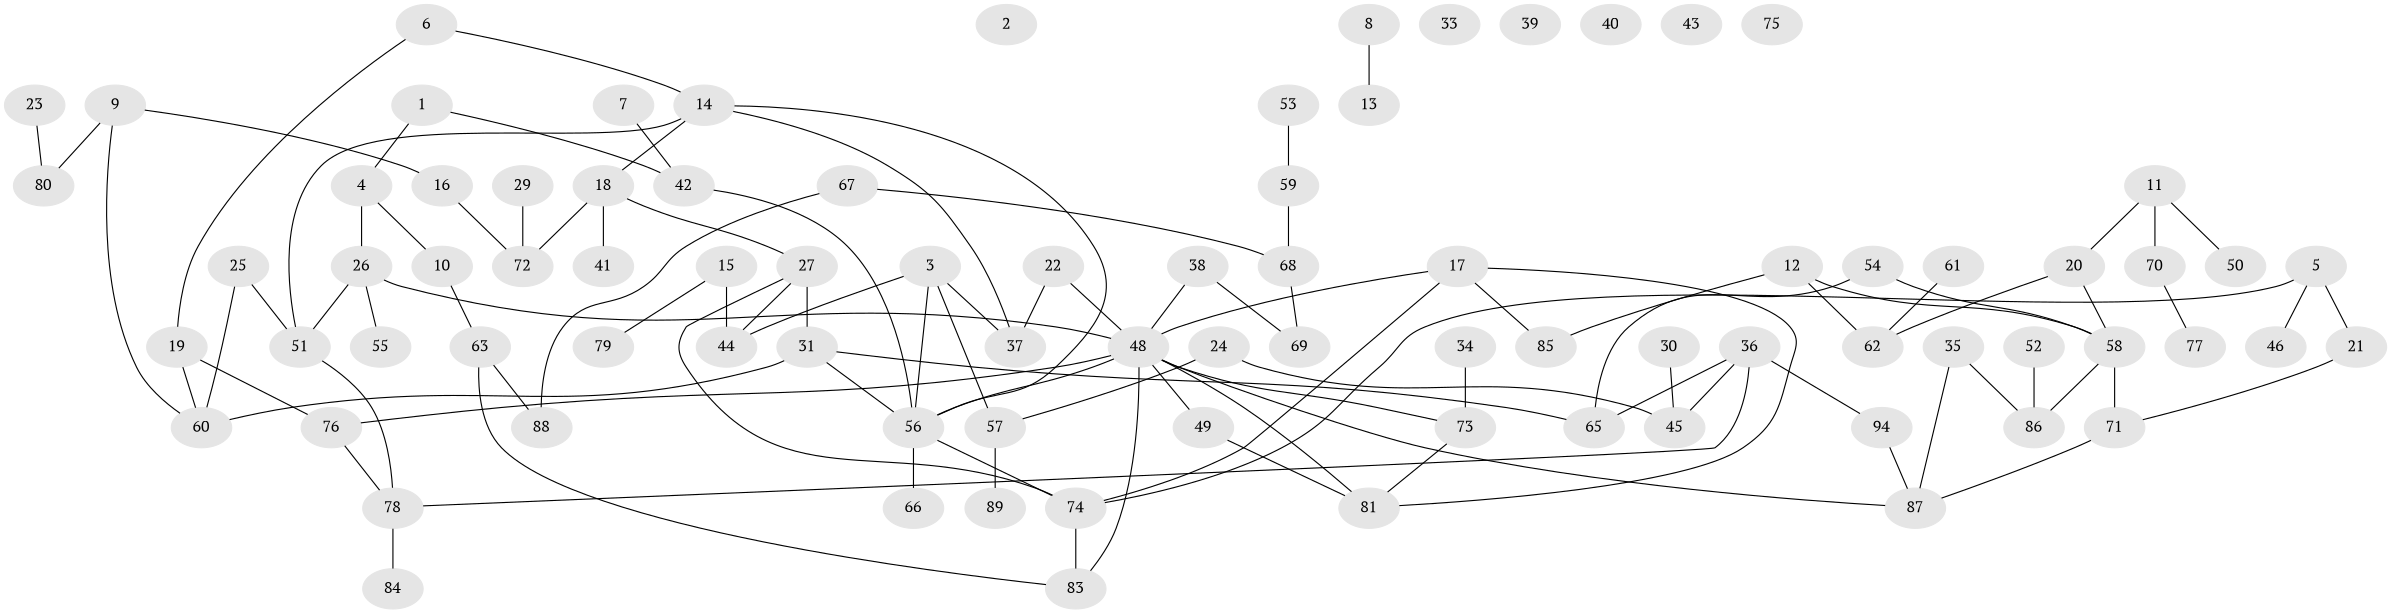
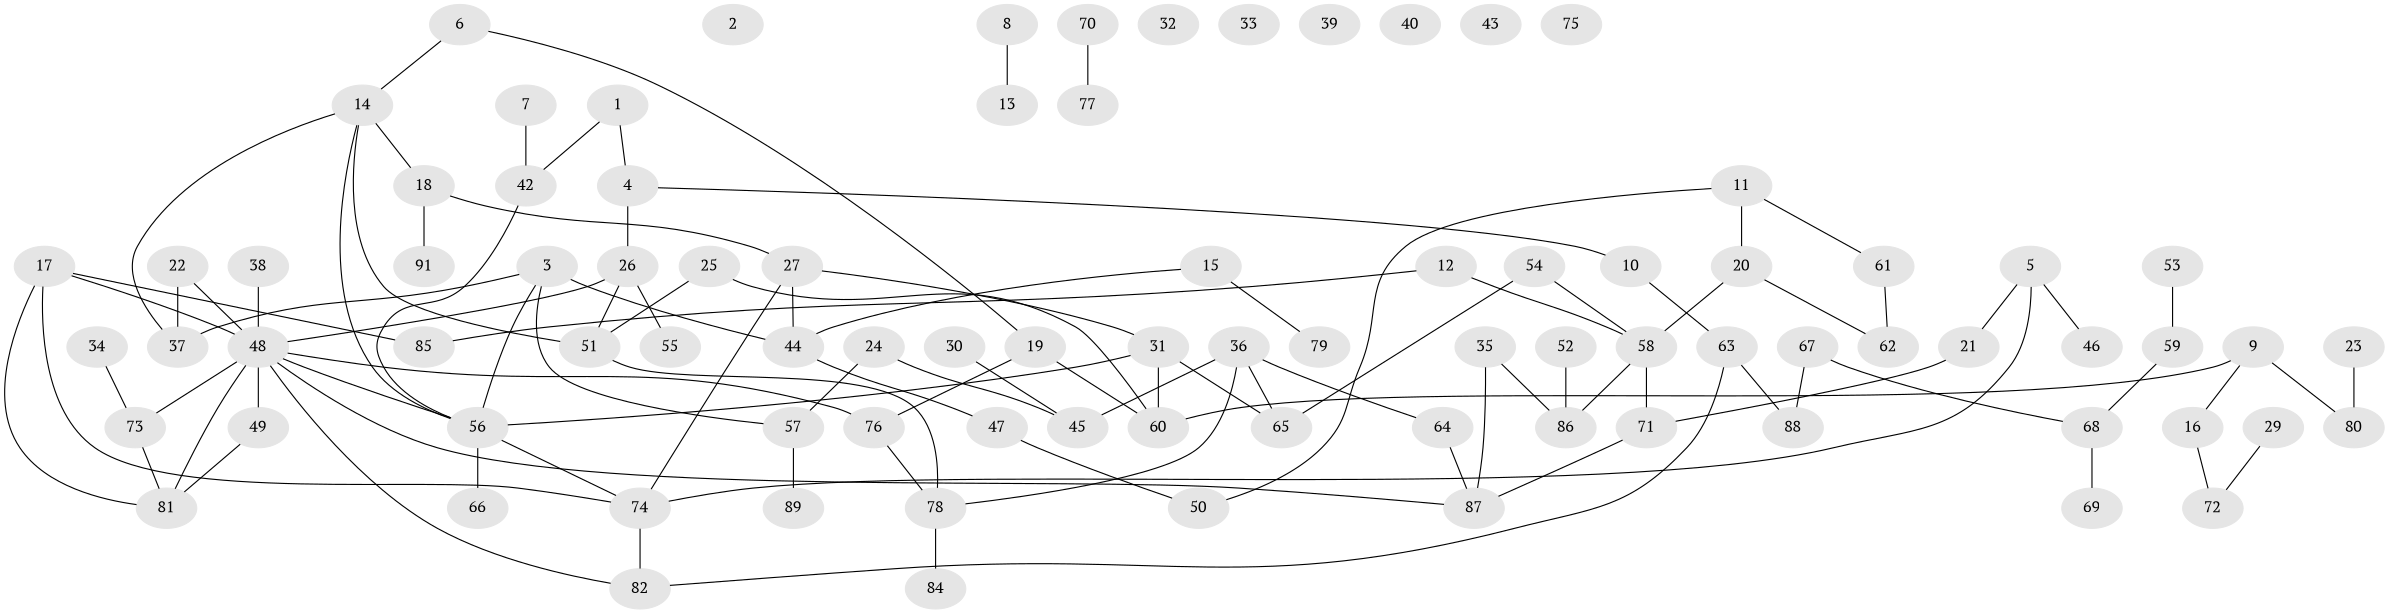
node "32": added
edge "18" -- "72": removed
edge "11" -- "70": now "11" -- "61"
node "41": label "41" -> "91"
edge "38" -- "69": removed
edge "12" -- "62": removed
node "47": added
node "94": label "94" -> "64"
node "83": label "83" -> "82"
